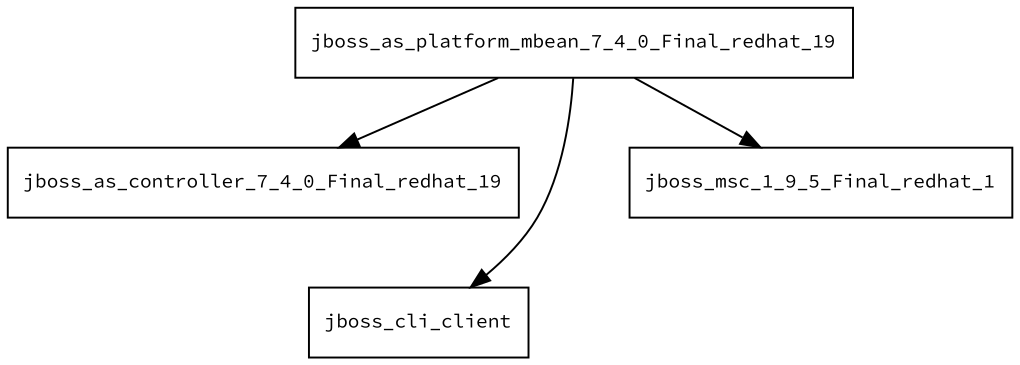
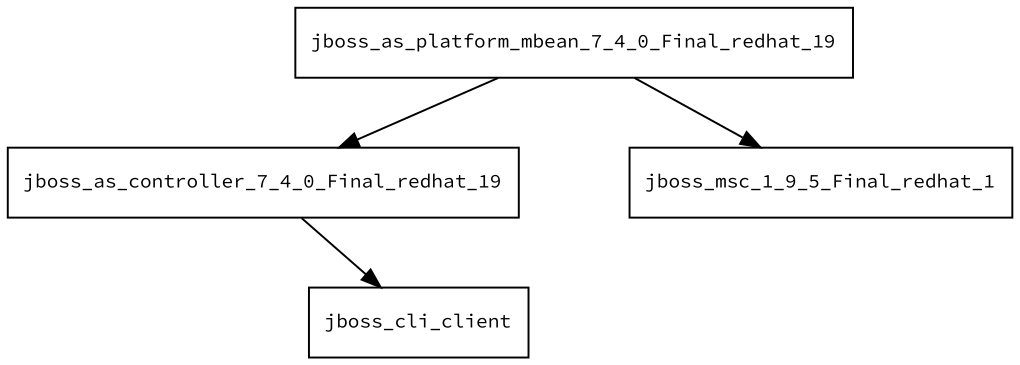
edge "jboss_as_platform_mbean_7_4_0_Final_redhat_19" -> "jboss_cli_client": now "jboss_as_controller_7_4_0_Final_redhat_19" -> "jboss_cli_client"
